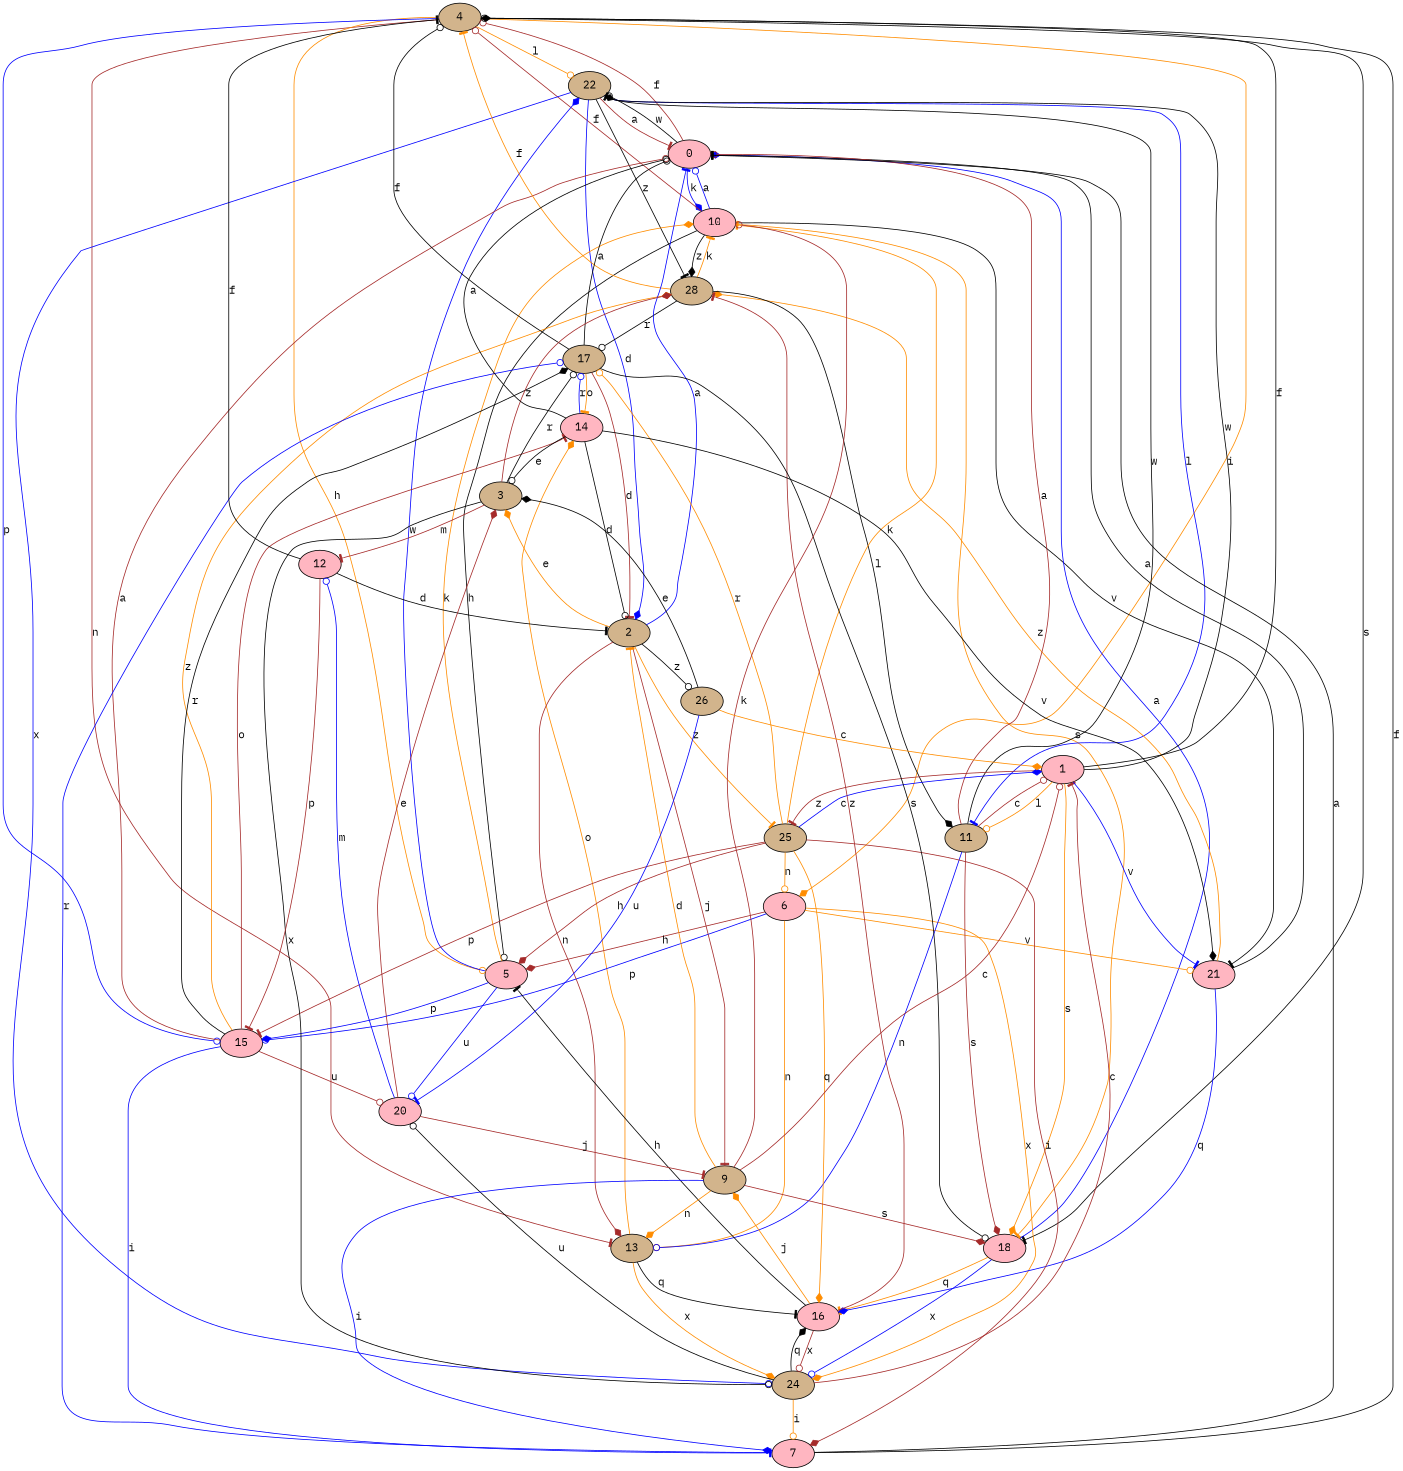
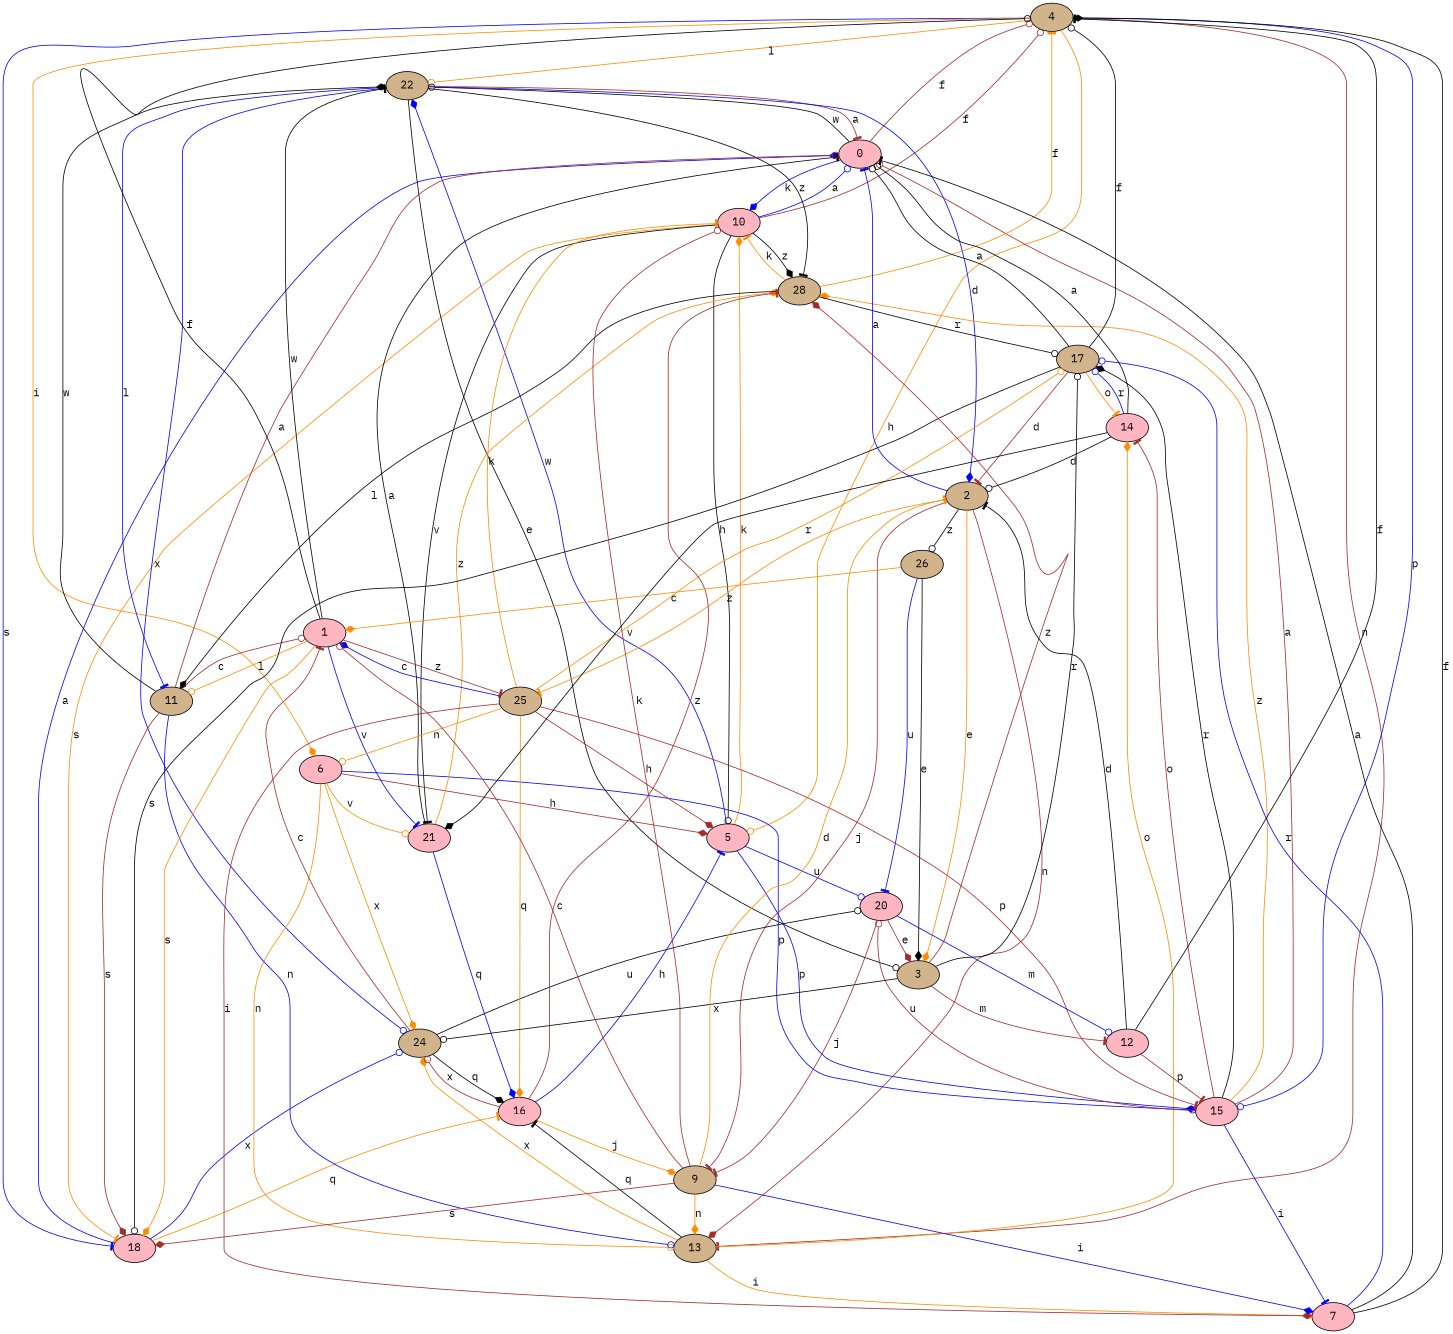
edge "4" -> "18": color black -> blue
edge "14" -> "3": now "22" -> "3"
edge "16" -> "5": color black -> blue
edge "24" -> "7": now "13" -> "7"
